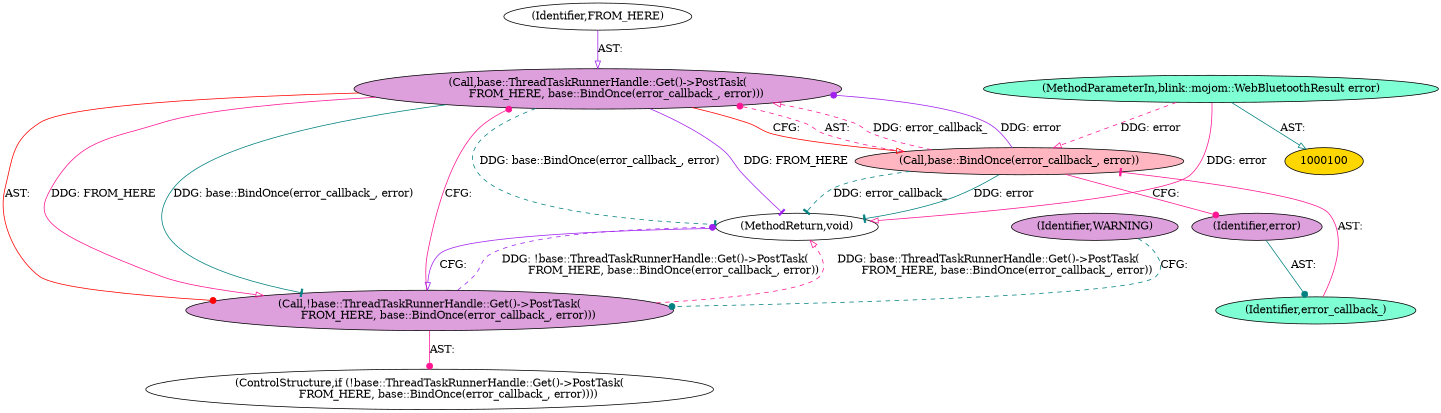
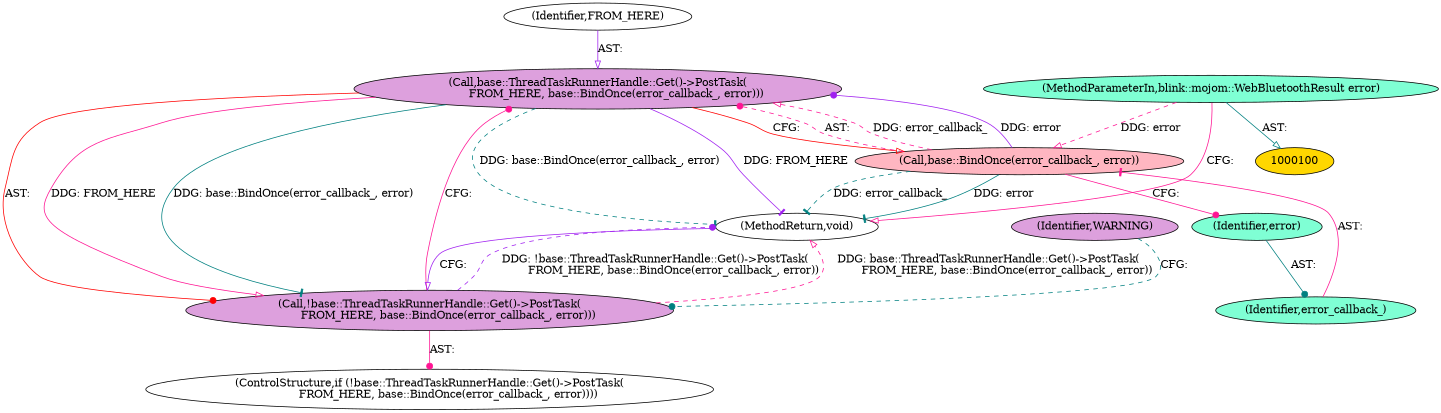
edge "(MethodParameterIn,blink::mojom::WebBluetoothResult error)" -> "(MethodReturn,void)": label "DDG: error" -> "CFG: "
node "(Identifier,error)": fillcolor plum -> aquamarine
